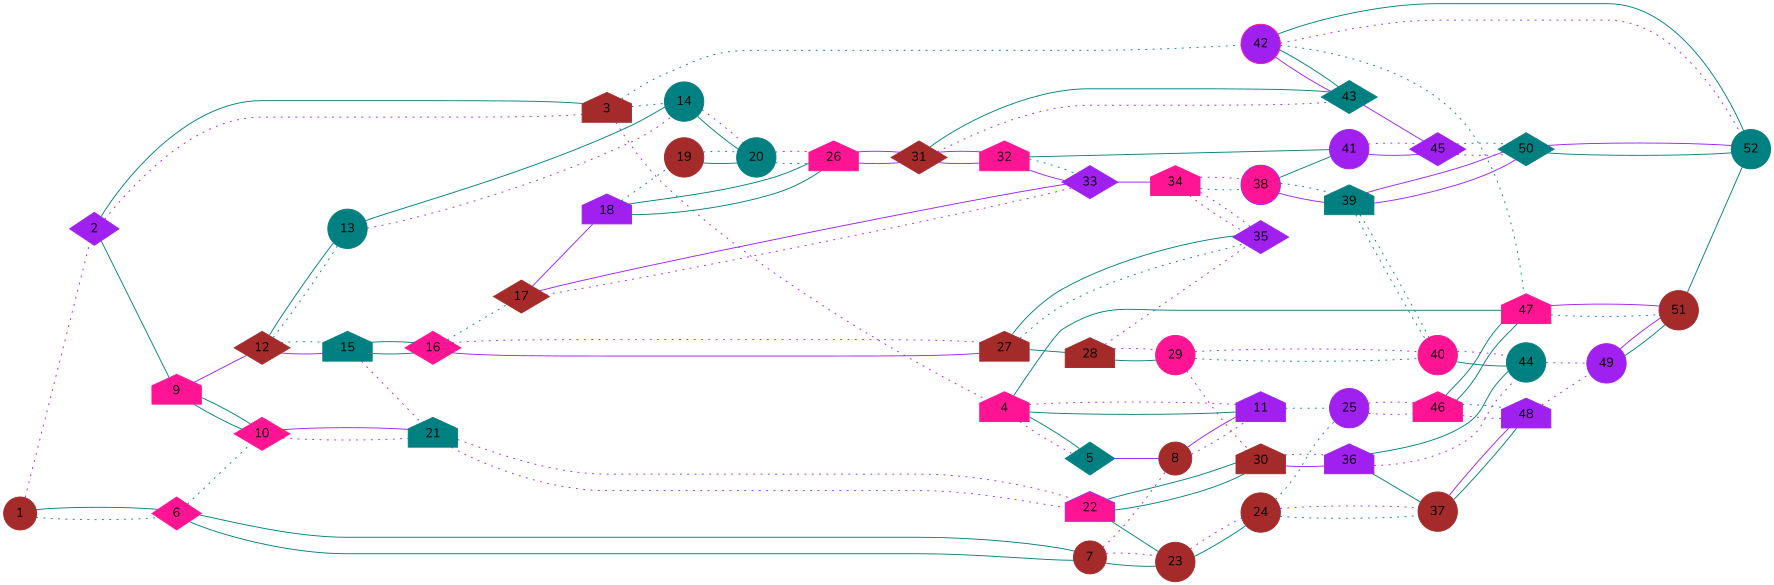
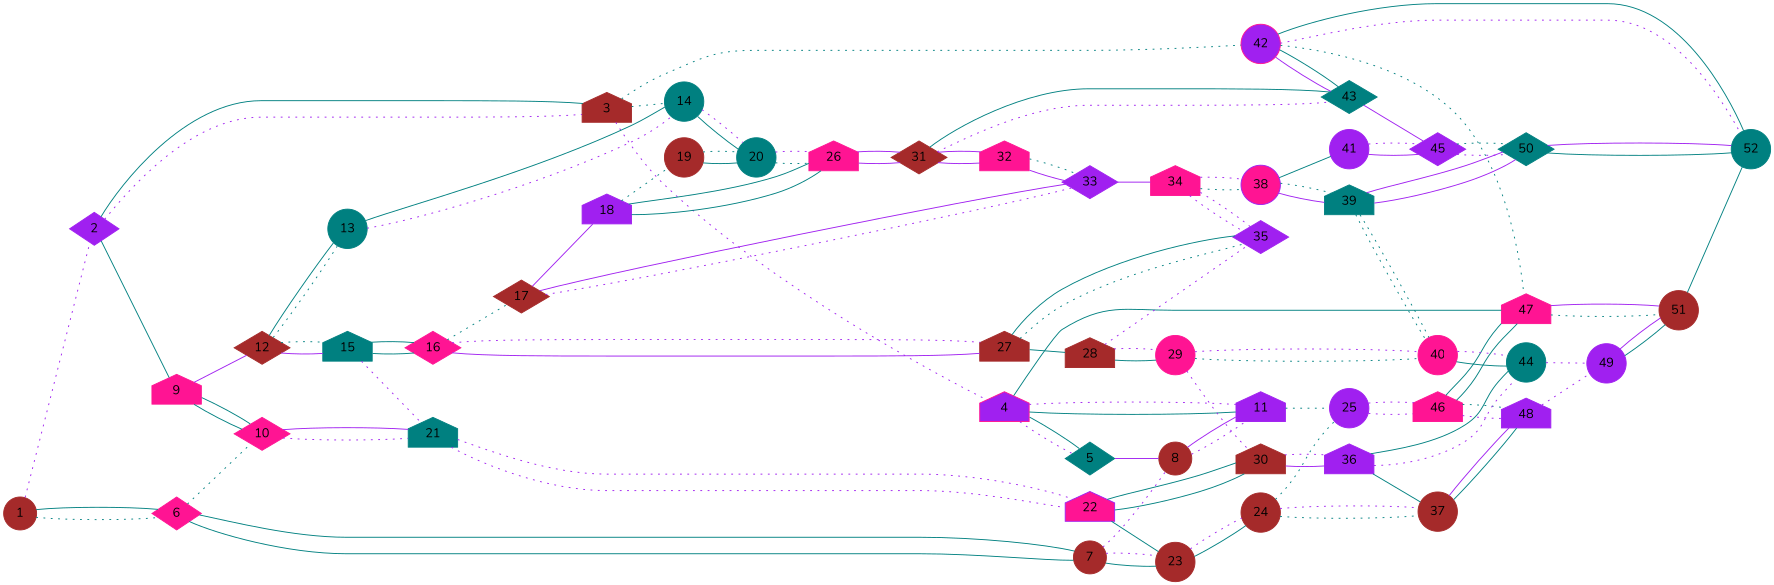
edge "41" -- "32": removed
node "4": fillcolor deeppink -> purple
